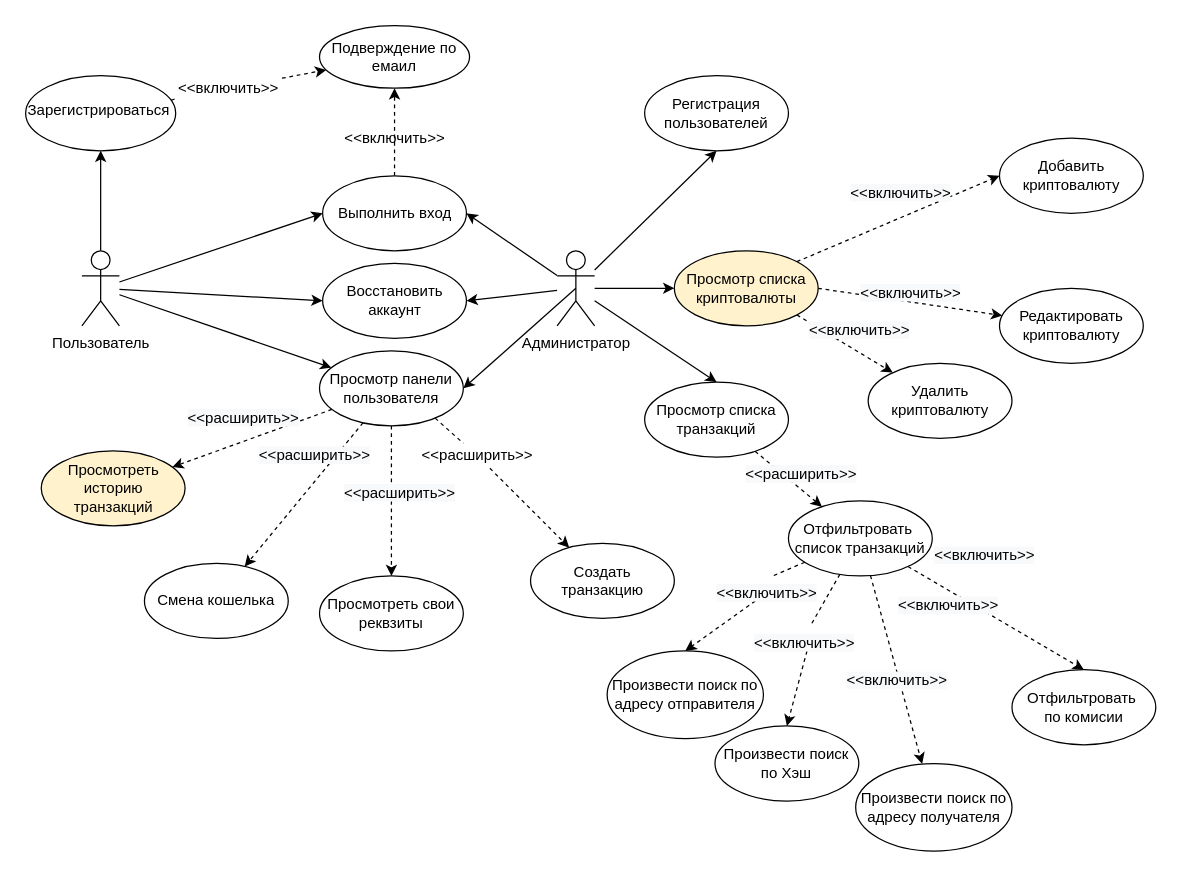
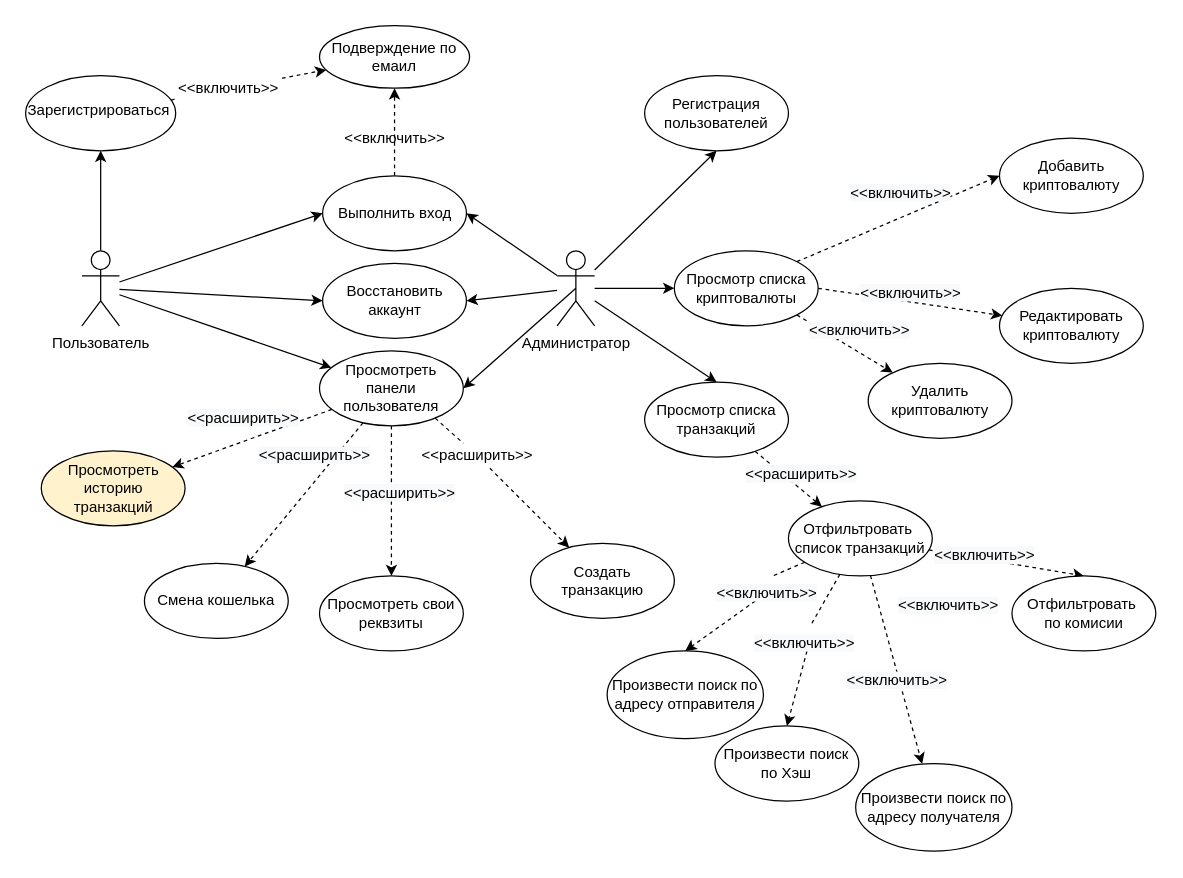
node "Просмотр списка криптовалюты": fillcolor #fff2cc -> #ffffff
node "Просмотр панели пользователя": label "Просмотр панели пользователя" -> "Просмотреть панели пользователя"
node "Отфильтровать по комисии": moved (1083, 707) -> (1083, 613)
